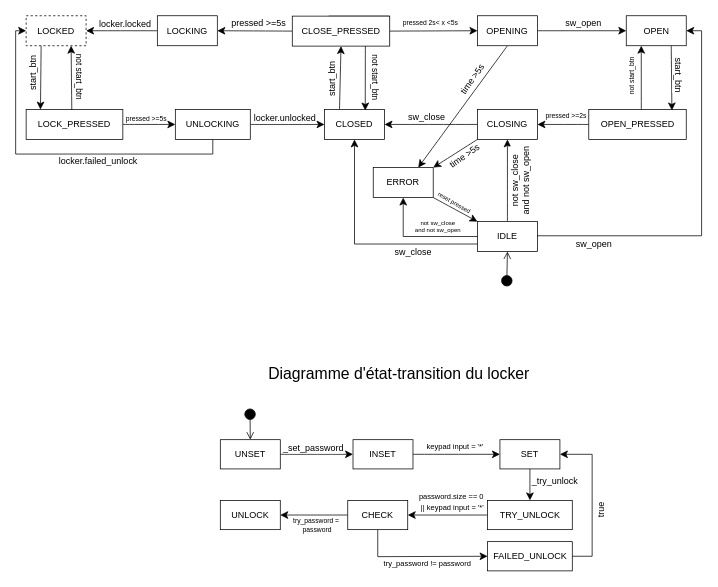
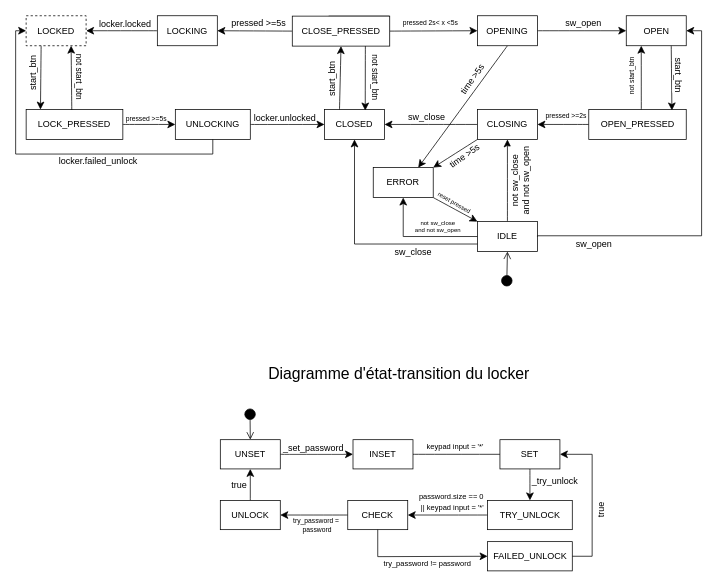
edge "INSET" -> "SET": arrowhead classic -> none
edge "UNLOCK" -> "UNSET": added, label "true"
